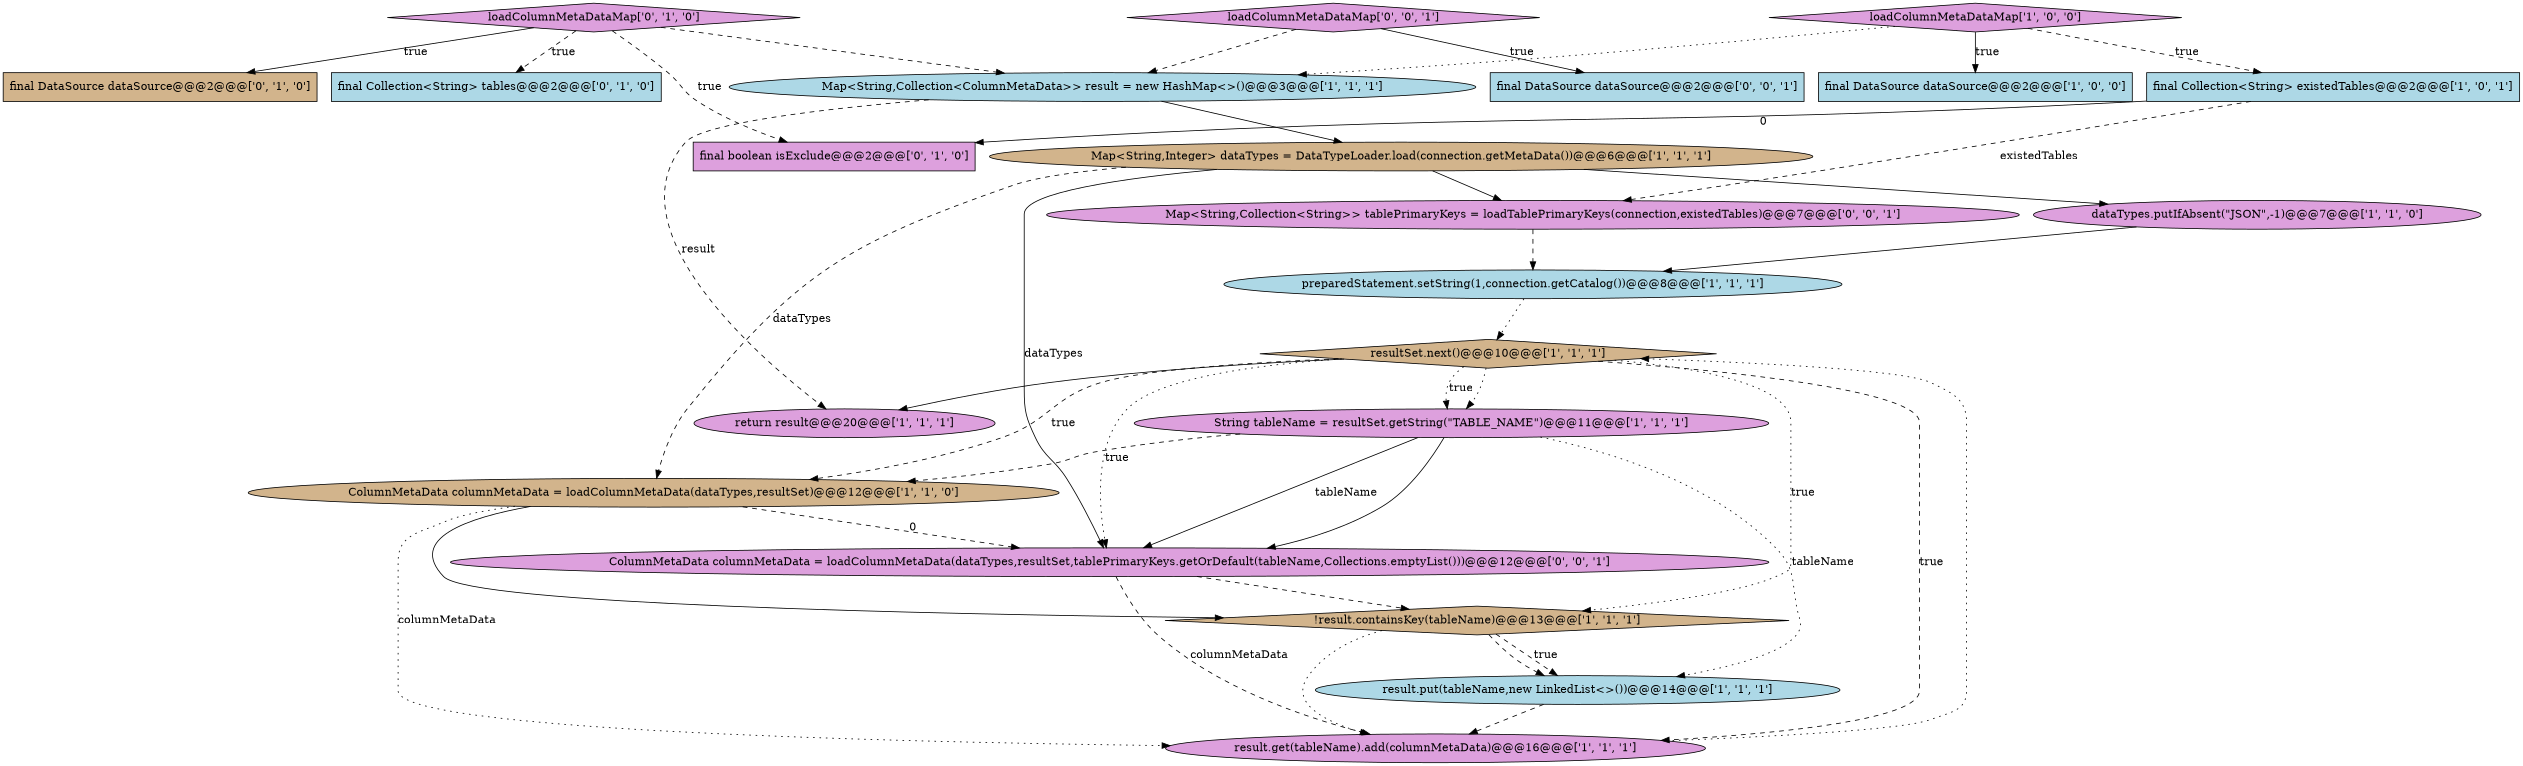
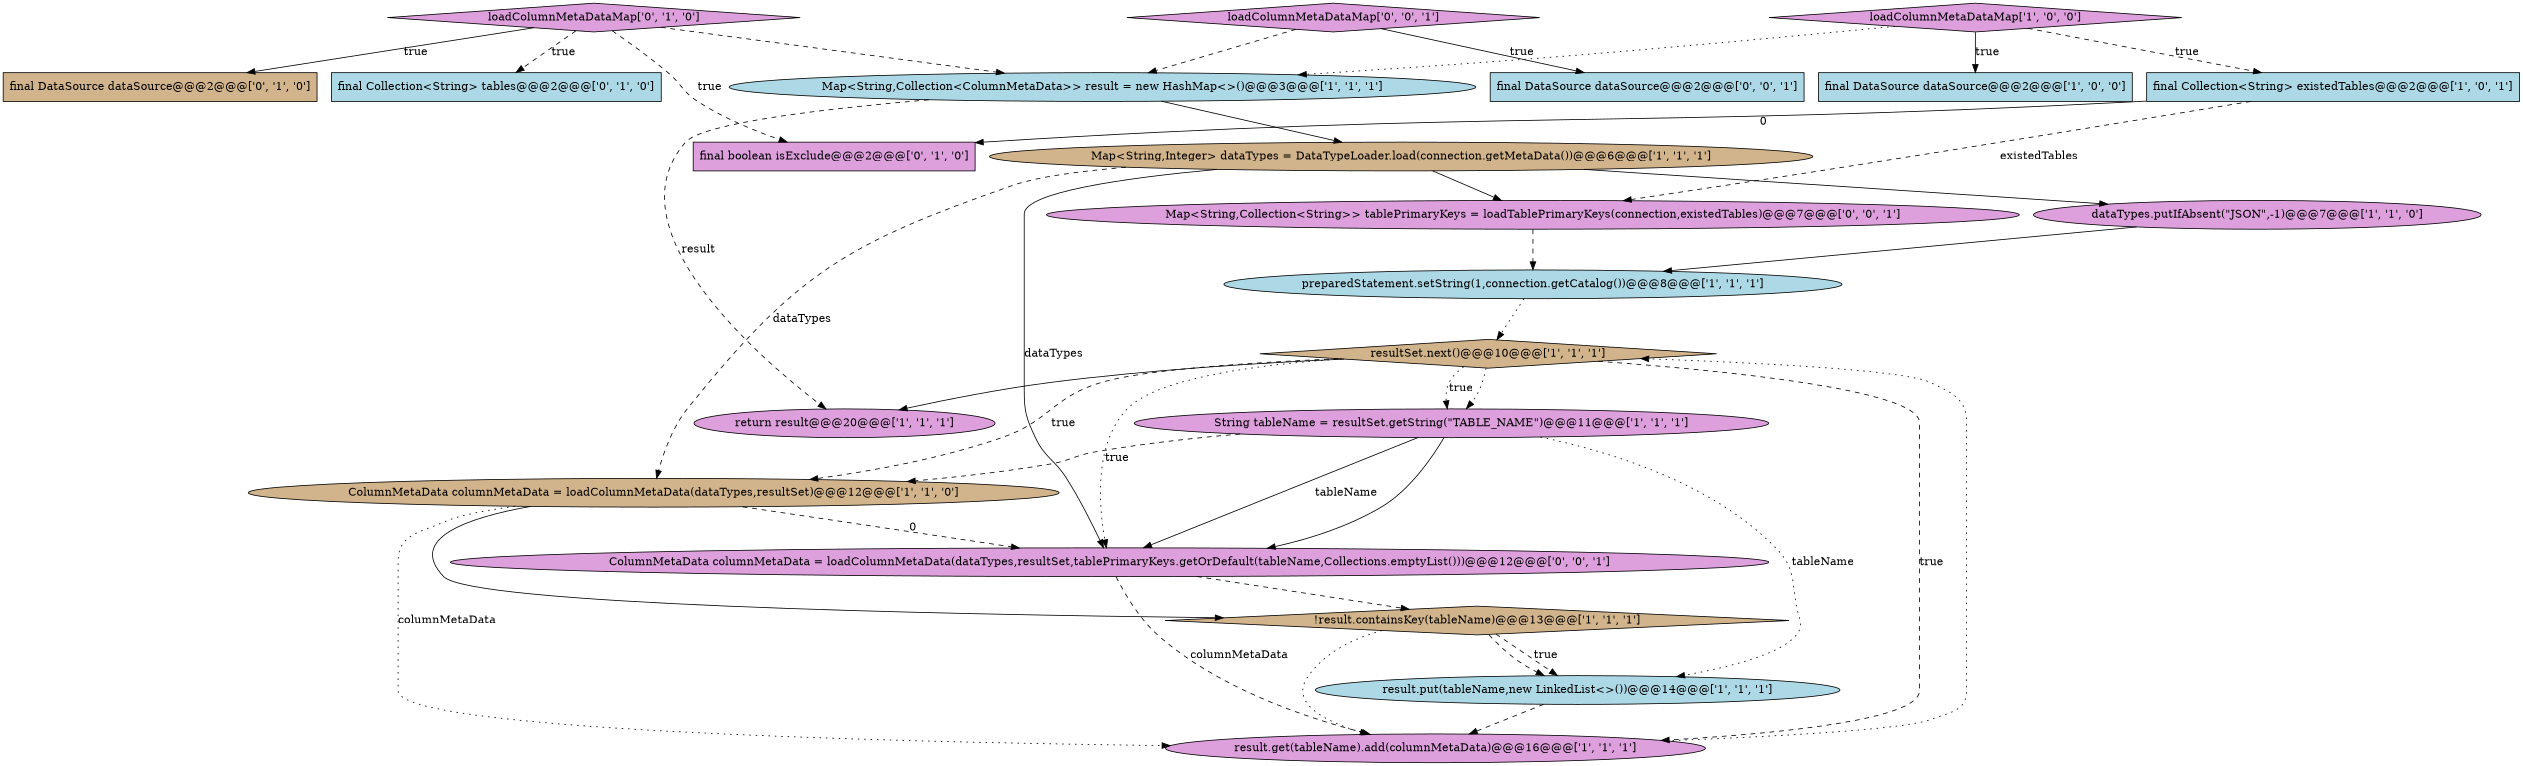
edge "resultSet.next()@@@10@@@['1', '1', '1']" -> "!result.containsKey(tableName)@@@13@@@['1', '1', '1']": removed, label "true"
